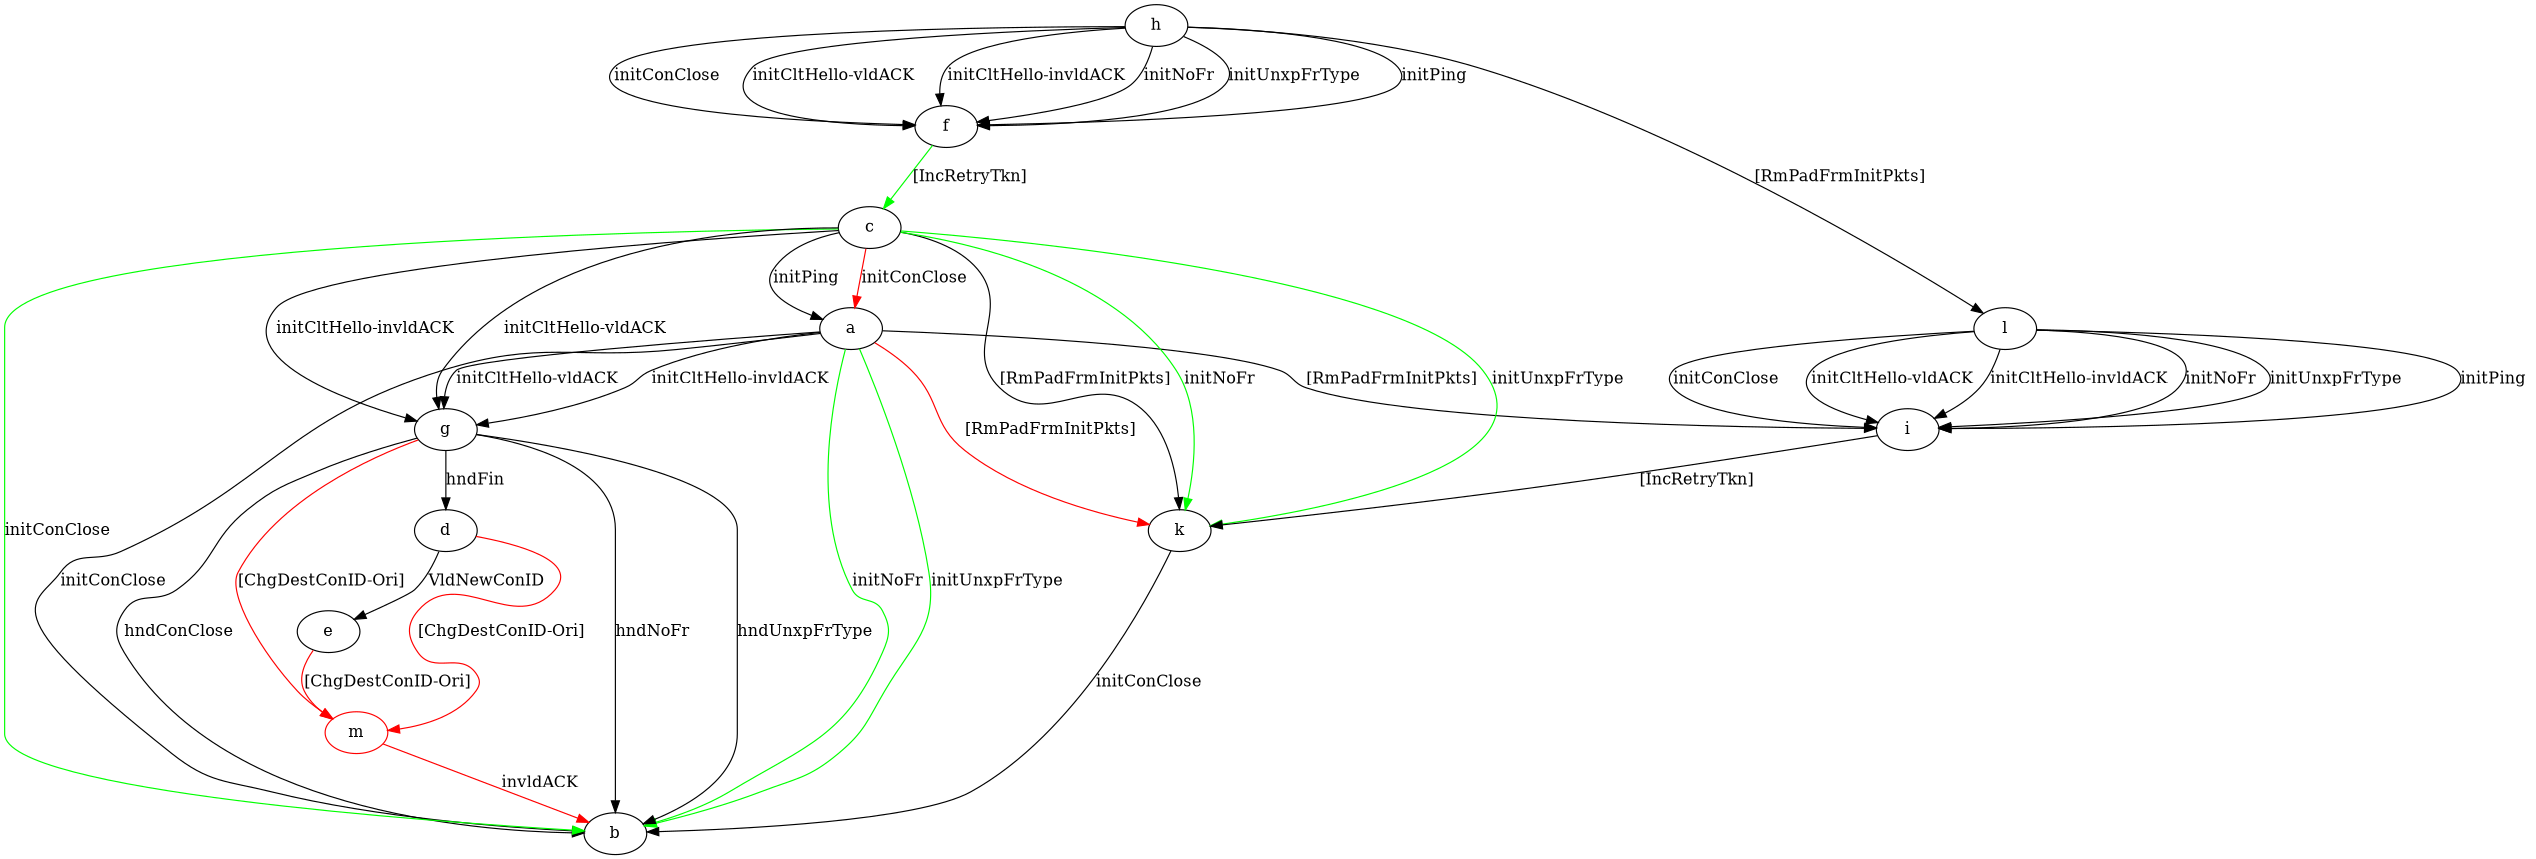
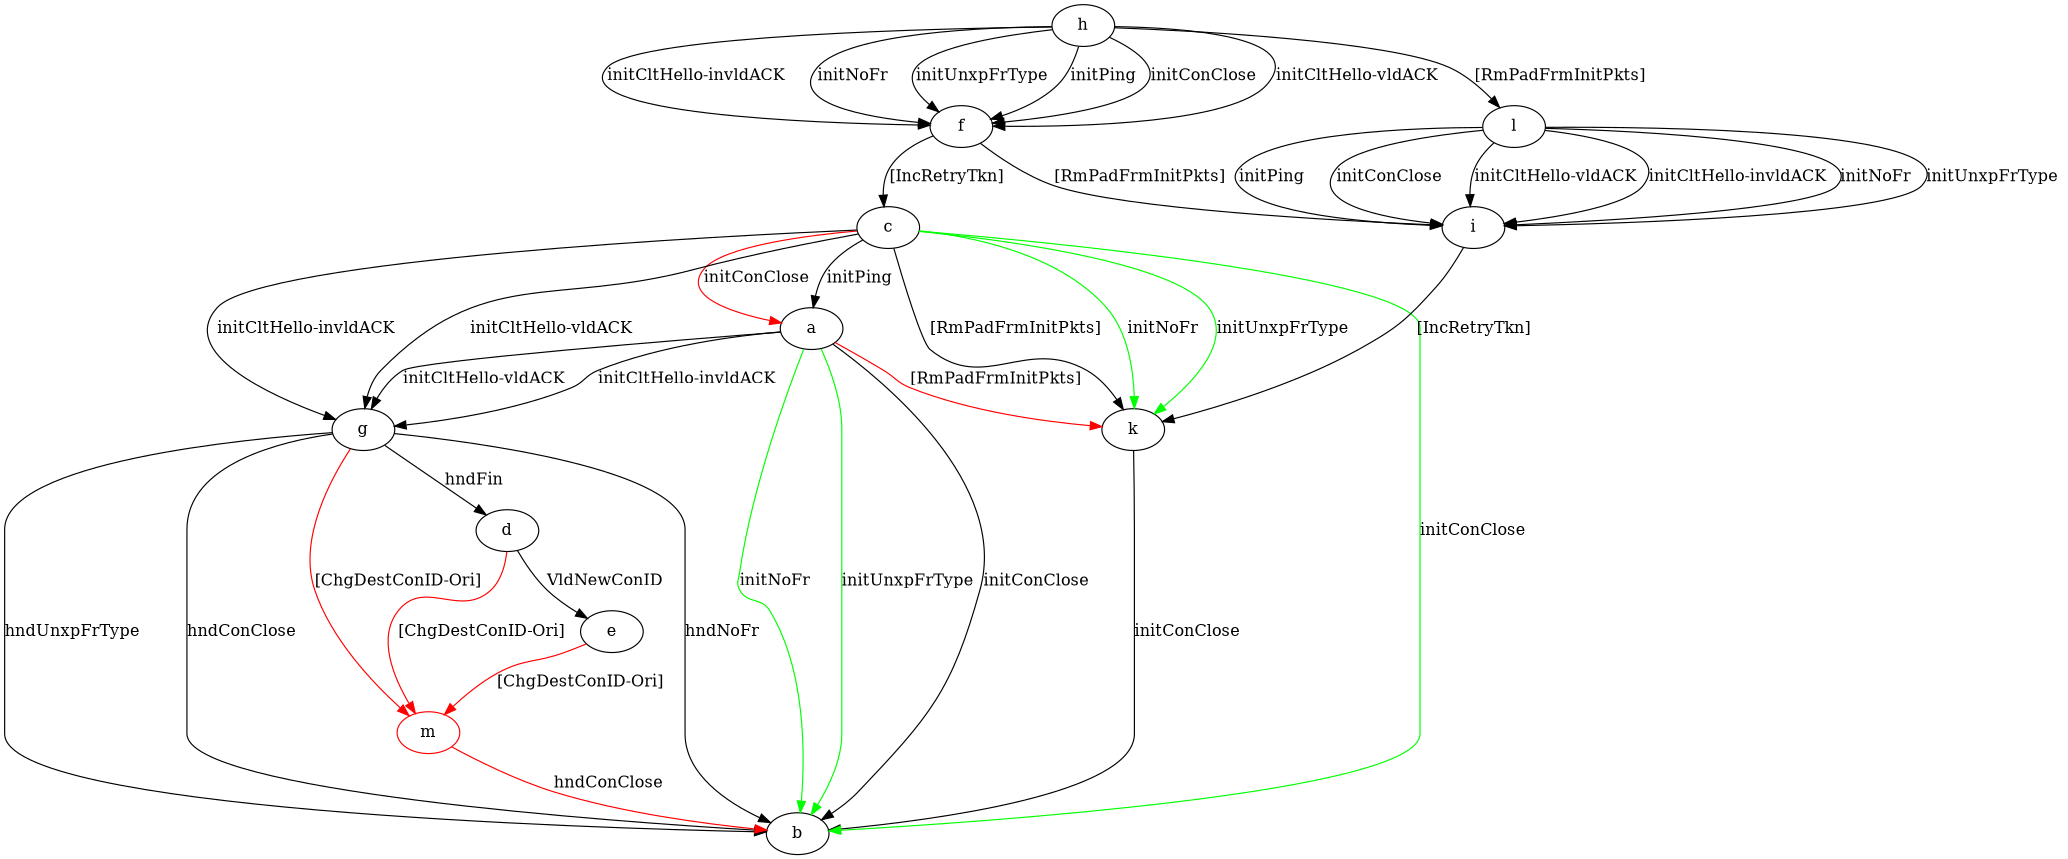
edge "f" -> "c": color green -> black
edge "a" -> "i": now "f" -> "i"
edge "m" -> "b": label "invldACK " -> "hndConClose "
